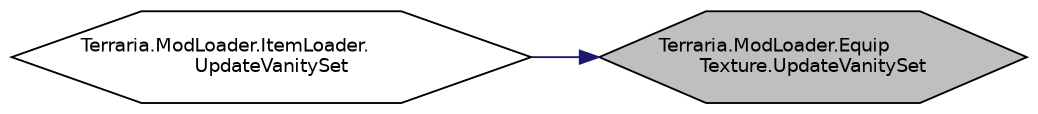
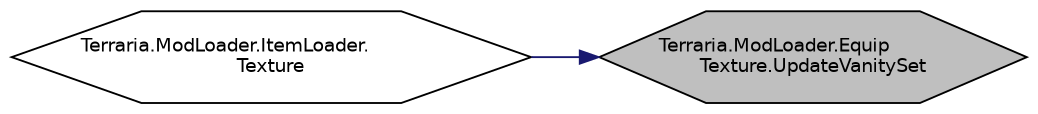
node "Terraria.ModLoader.ItemLoader. UpdateVanitySet": label "Terraria.ModLoader.ItemLoader. UpdateVanitySet" -> "Terraria.ModLoader.ItemLoader. Texture"
